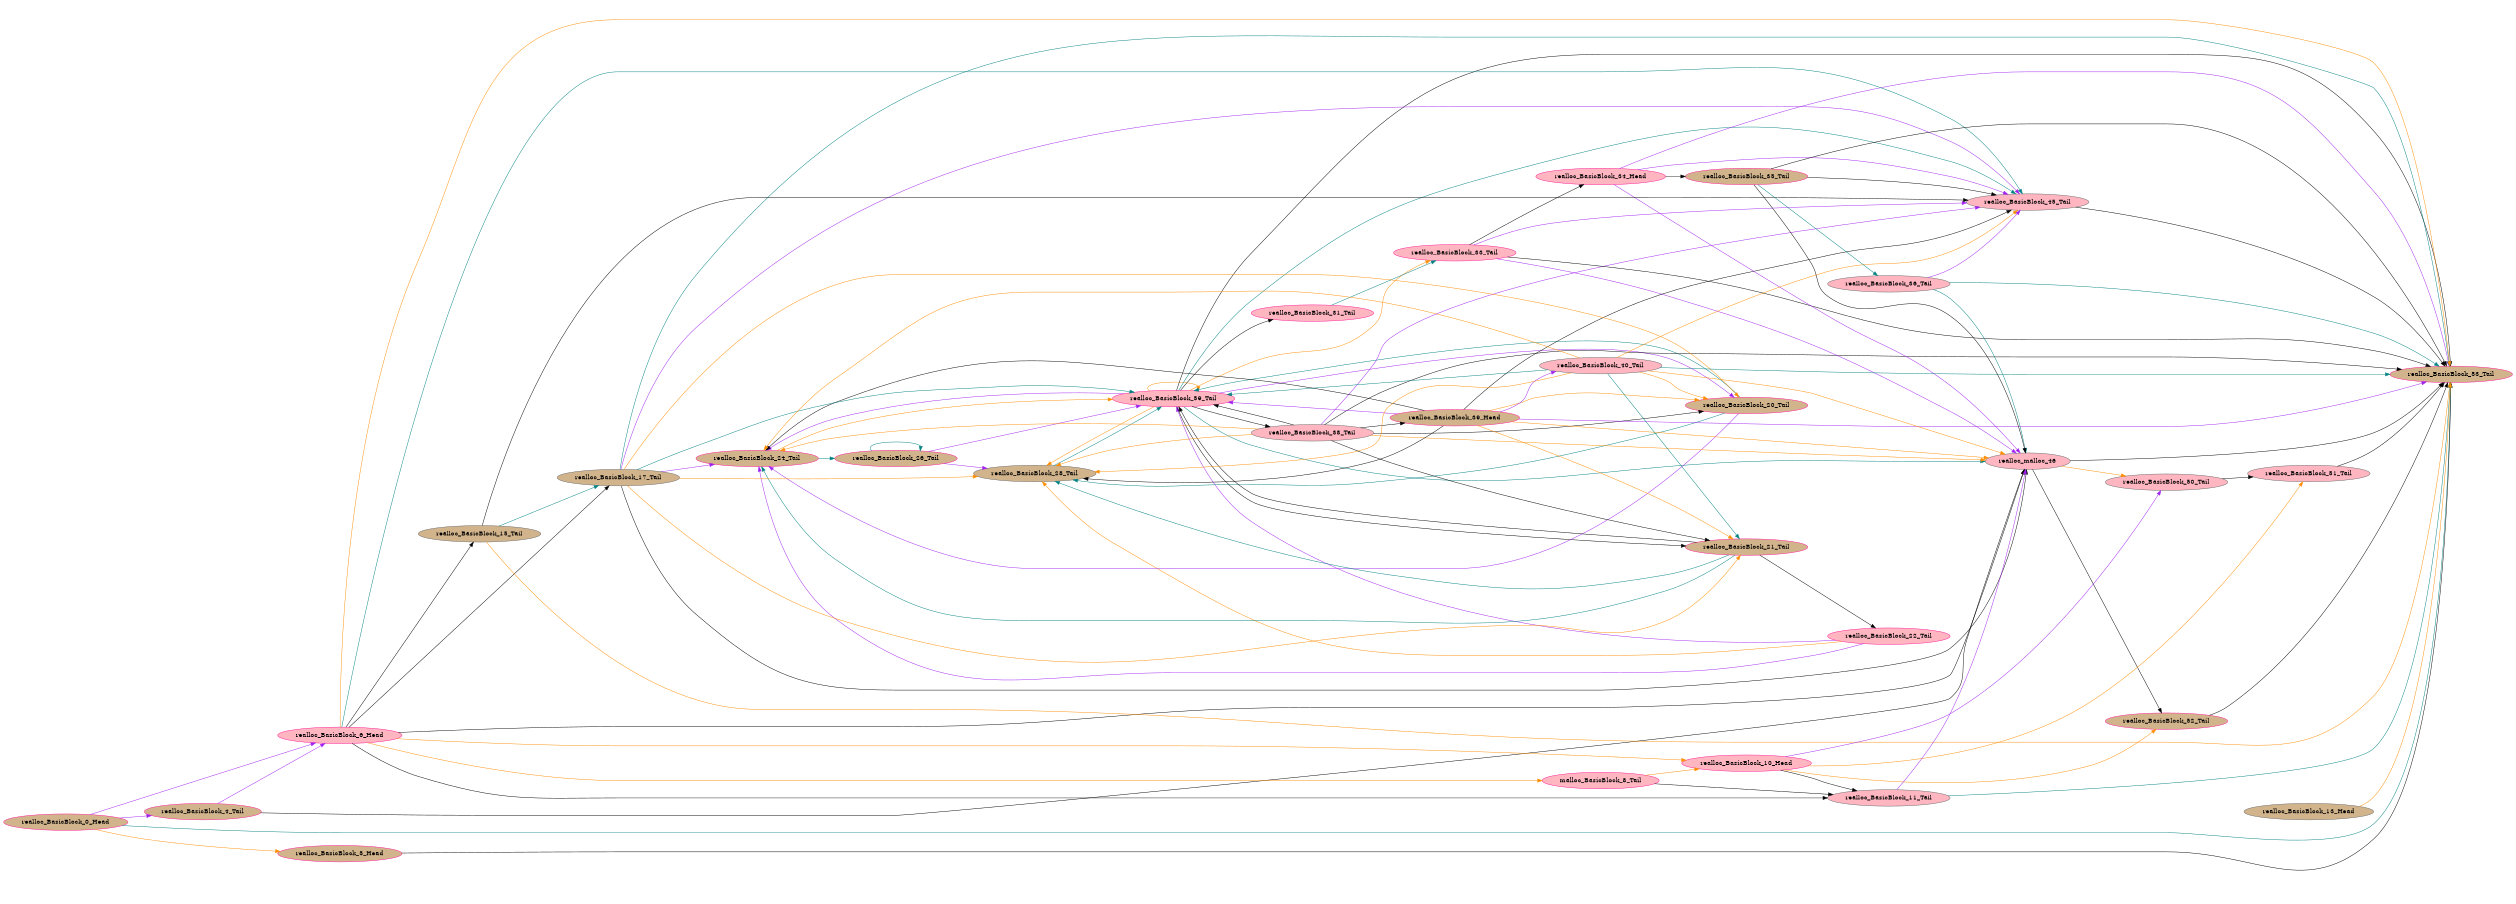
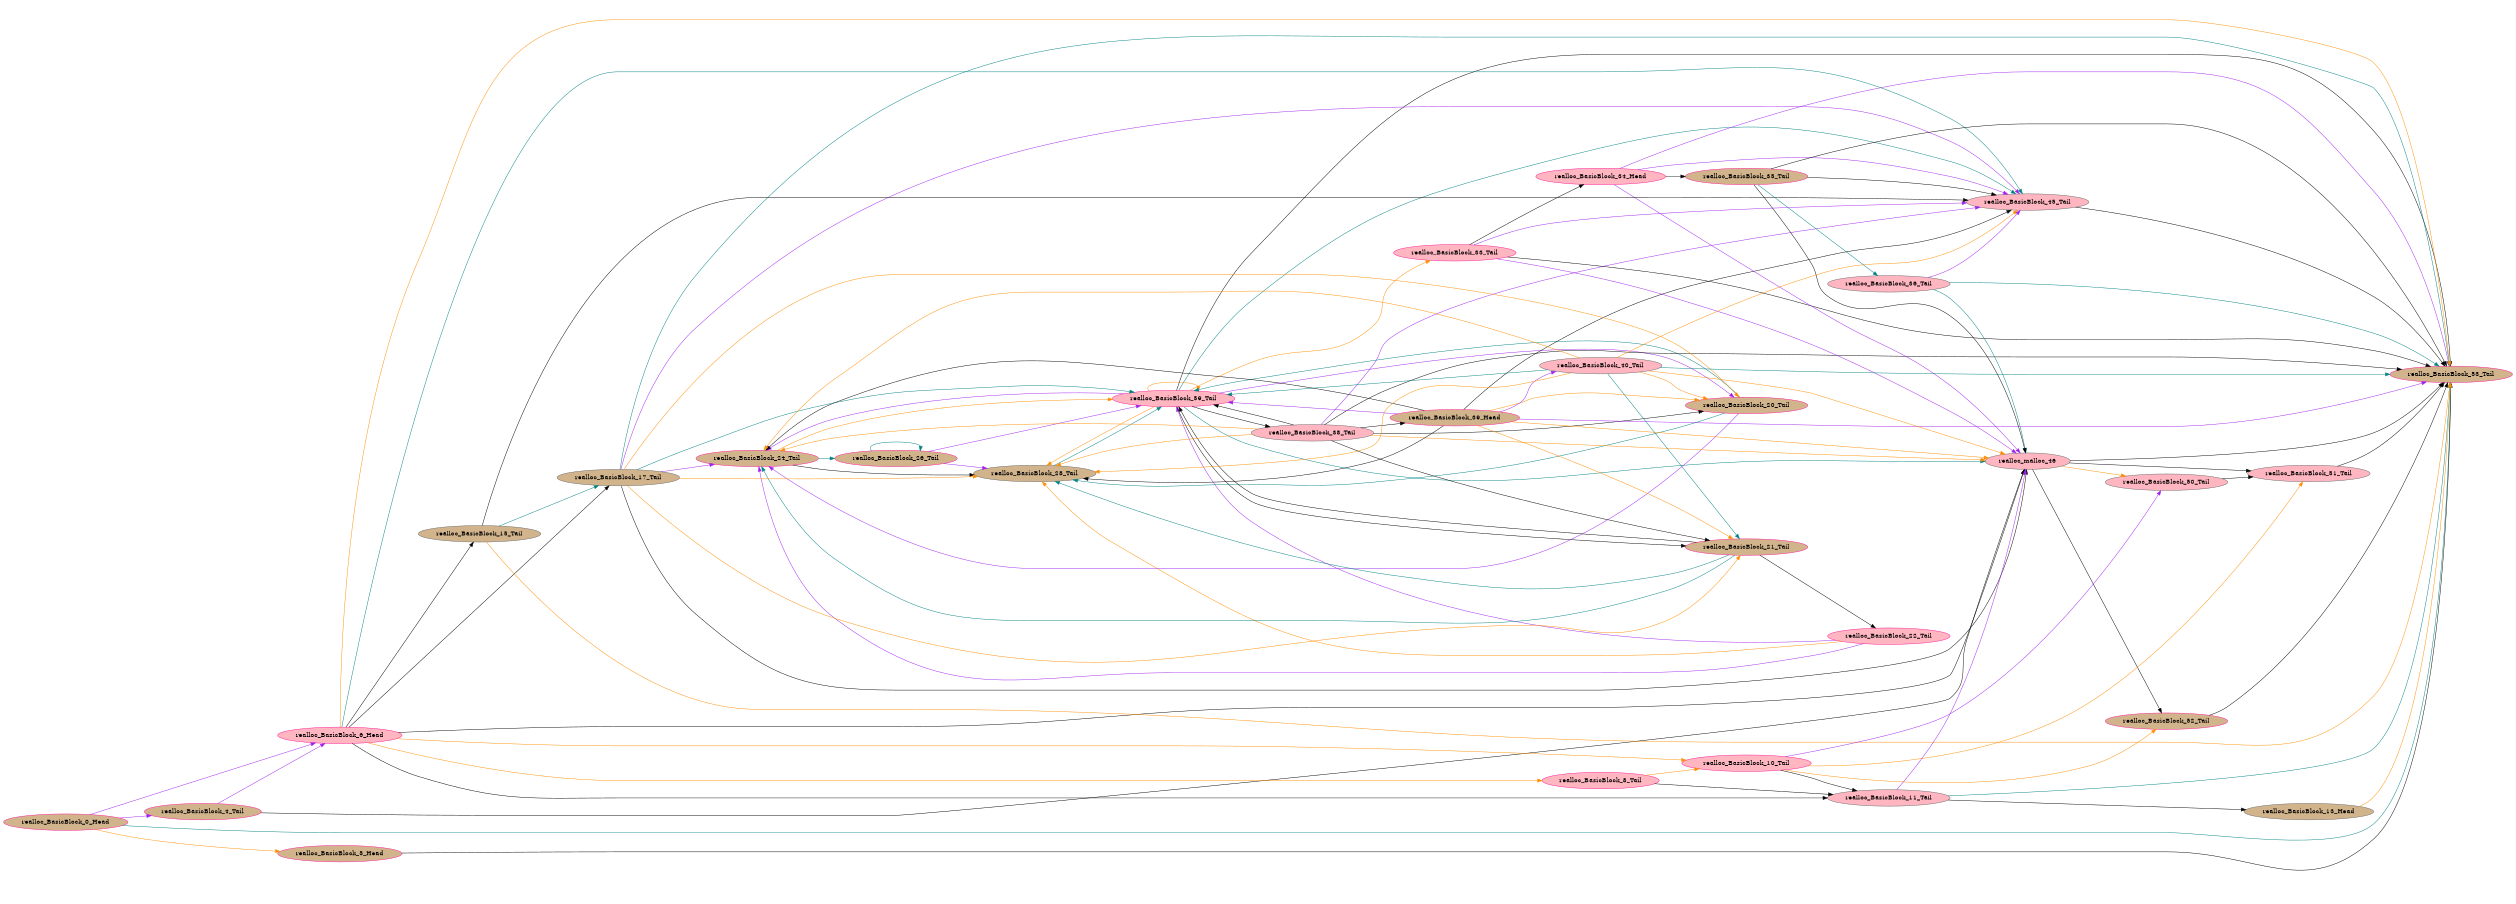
node "realloc_BasicBlock_31_Tail": removed
edge "realloc_malloc_46" -> "realloc_BasicBlock_51_Tail": added
edge "realloc_BasicBlock_24_Tail" -> "realloc_BasicBlock_28_Tail": added
node "realloc_BasicBlock_10_Head": label "realloc_BasicBlock_10_Head" -> "realloc_BasicBlock_10_Tail"
node "malloc_BasicBlock_8_Tail": label "malloc_BasicBlock_8_Tail" -> "realloc_BasicBlock_8_Tail"
edge "realloc_BasicBlock_11_Tail" -> "realloc_BasicBlock_13_Head": added
